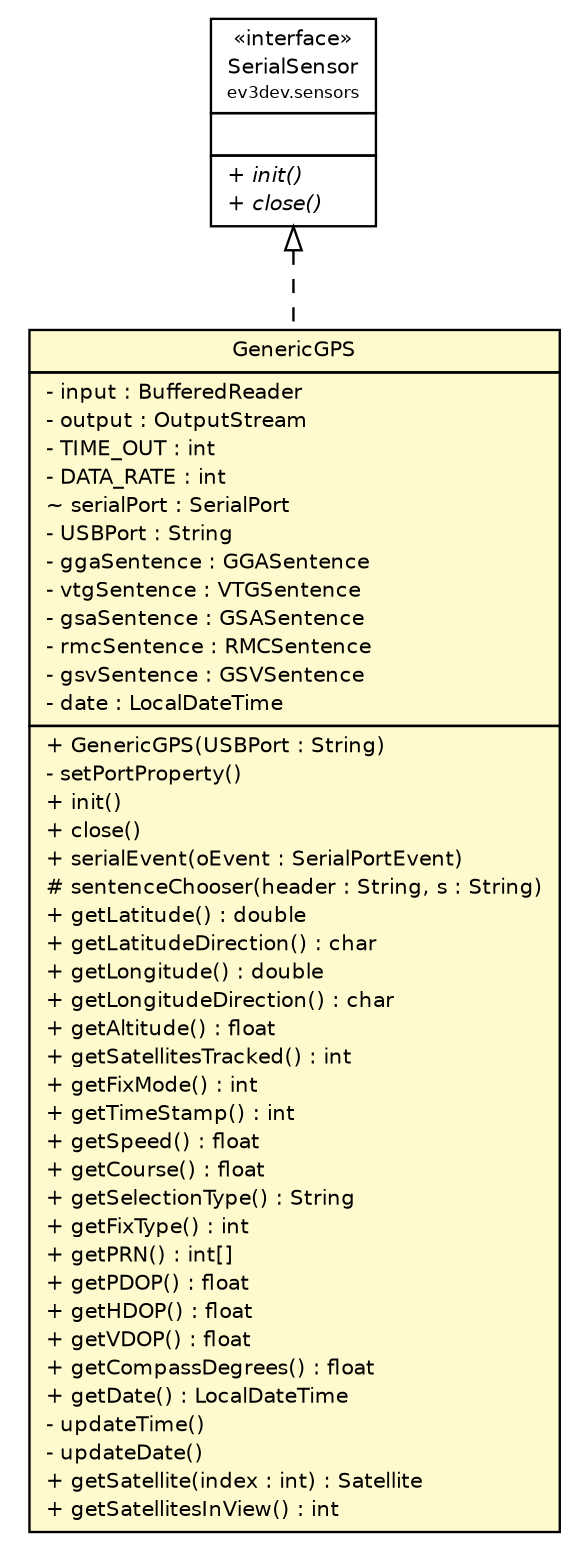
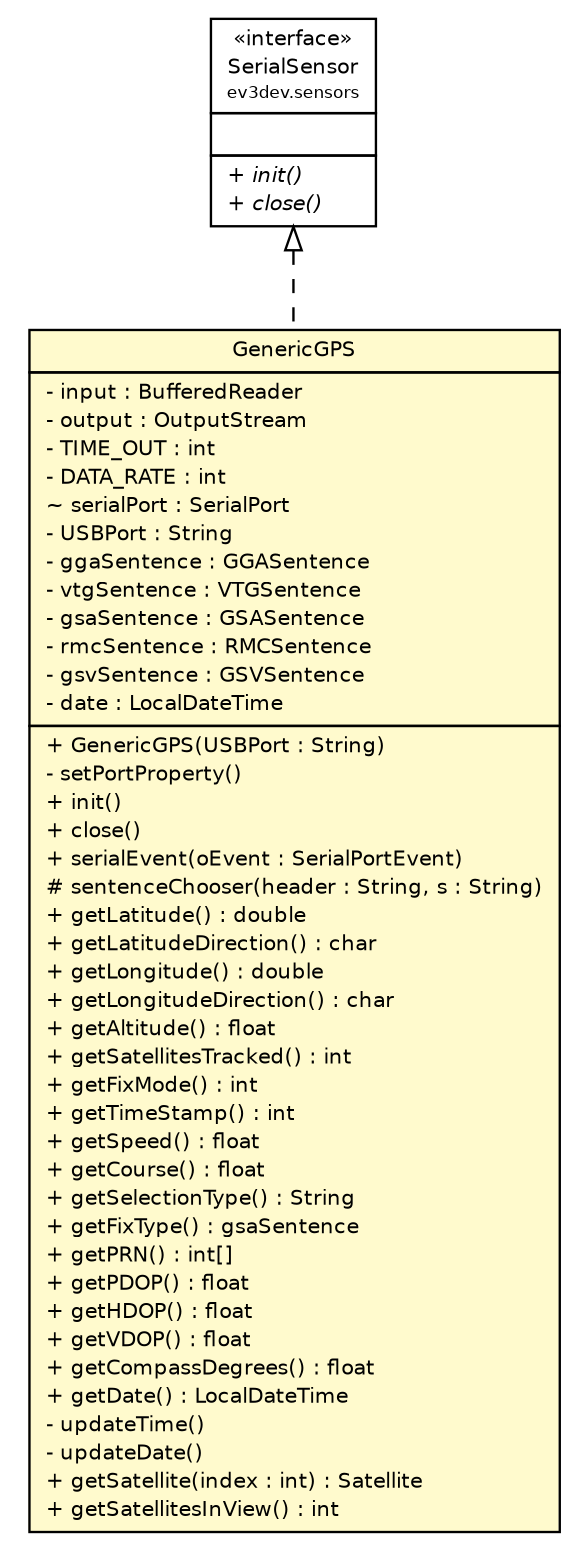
node "GenericGPS": text "+ getFixType() : int" -> "+ getFixType() : gsaSentence"
